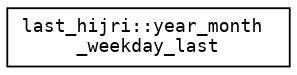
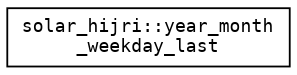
node "last_hijri::year_month _weekday_last": label "last_hijri::year_month _weekday_last" -> "solar_hijri::year_month _weekday_last"
